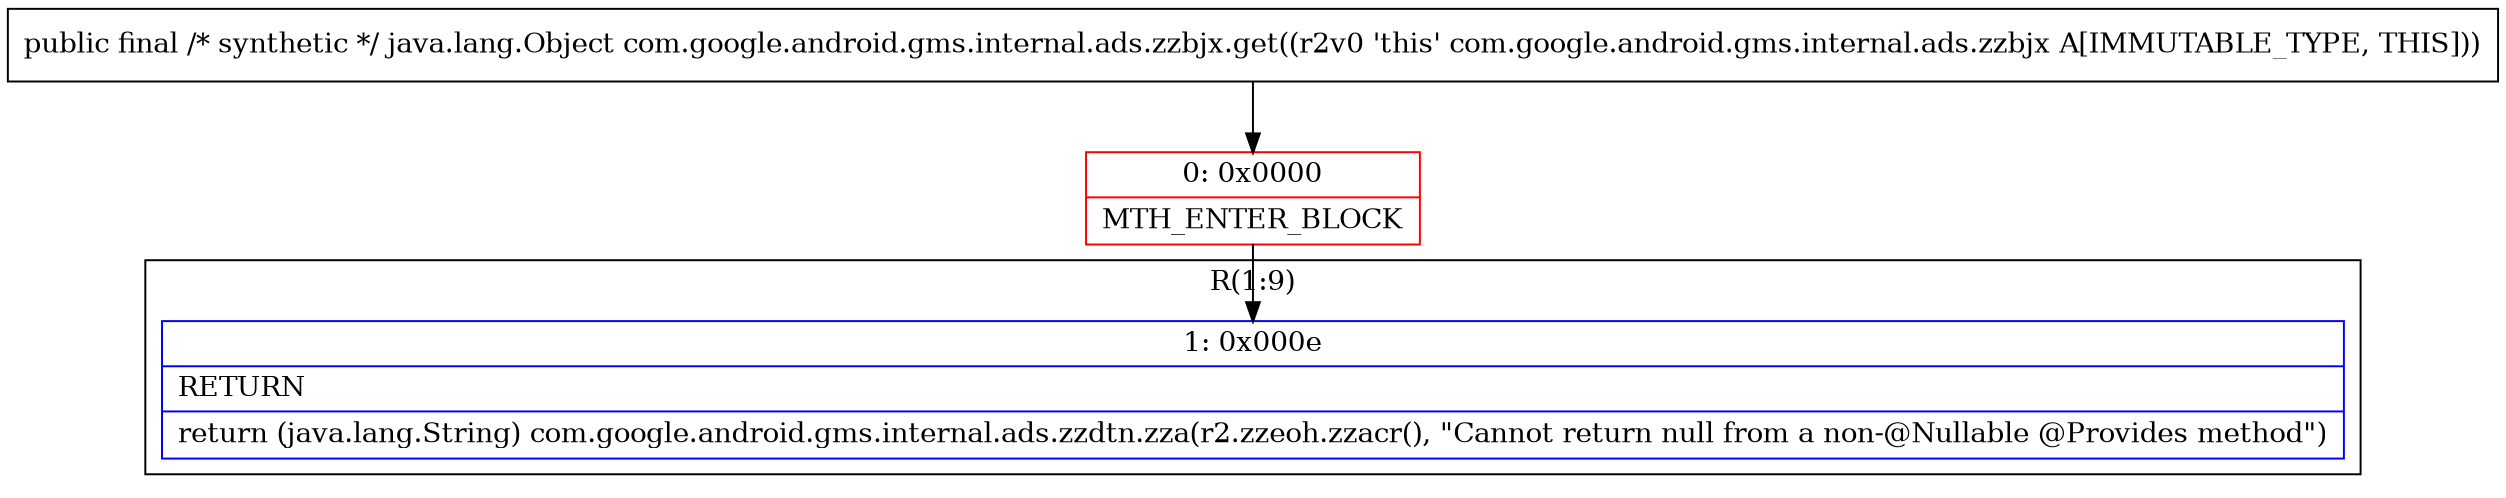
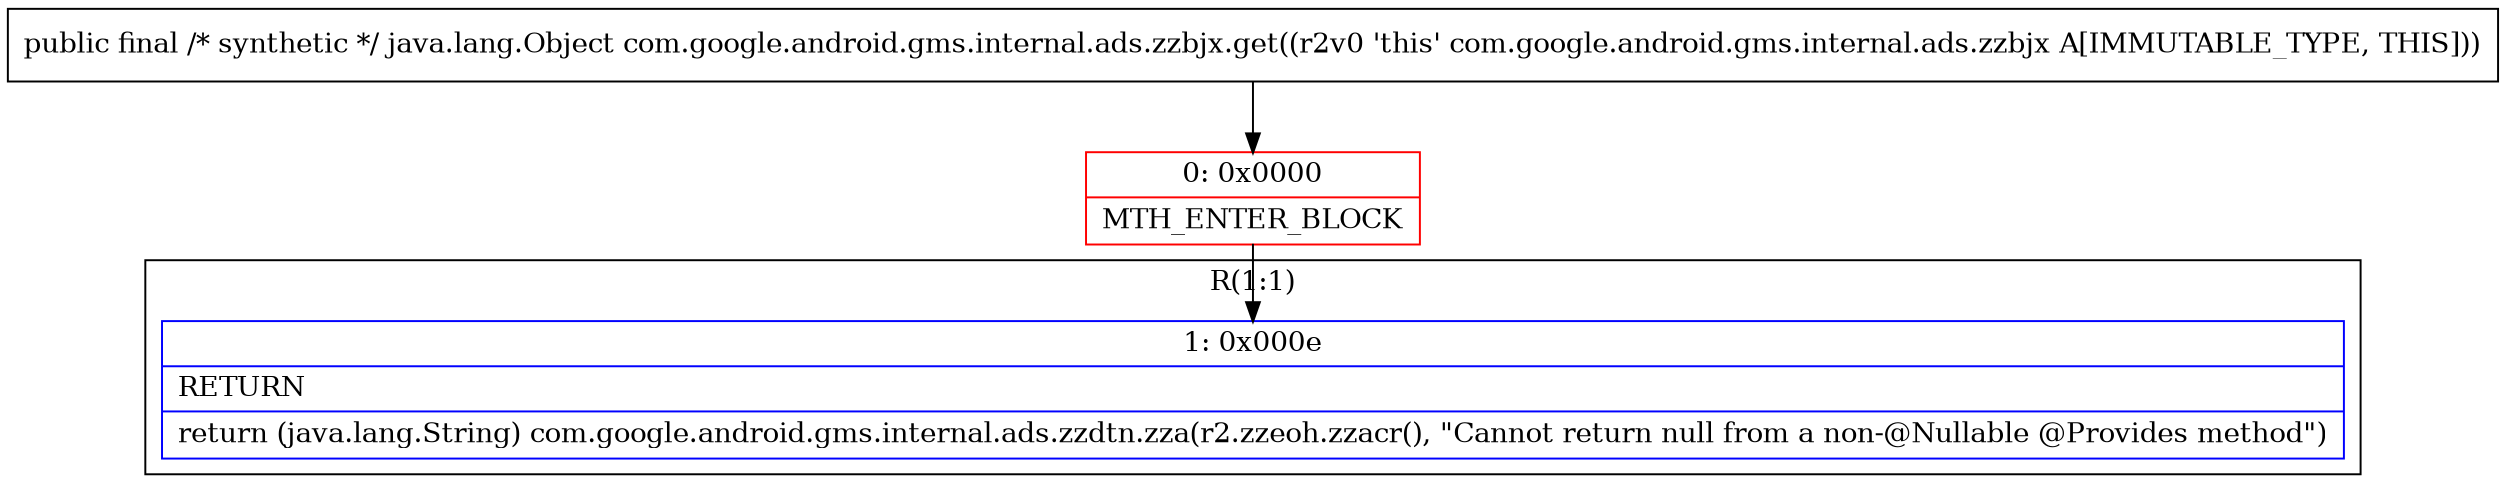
cluster "R(1:9)": label "R(1:9)" -> "R(1:1)"
